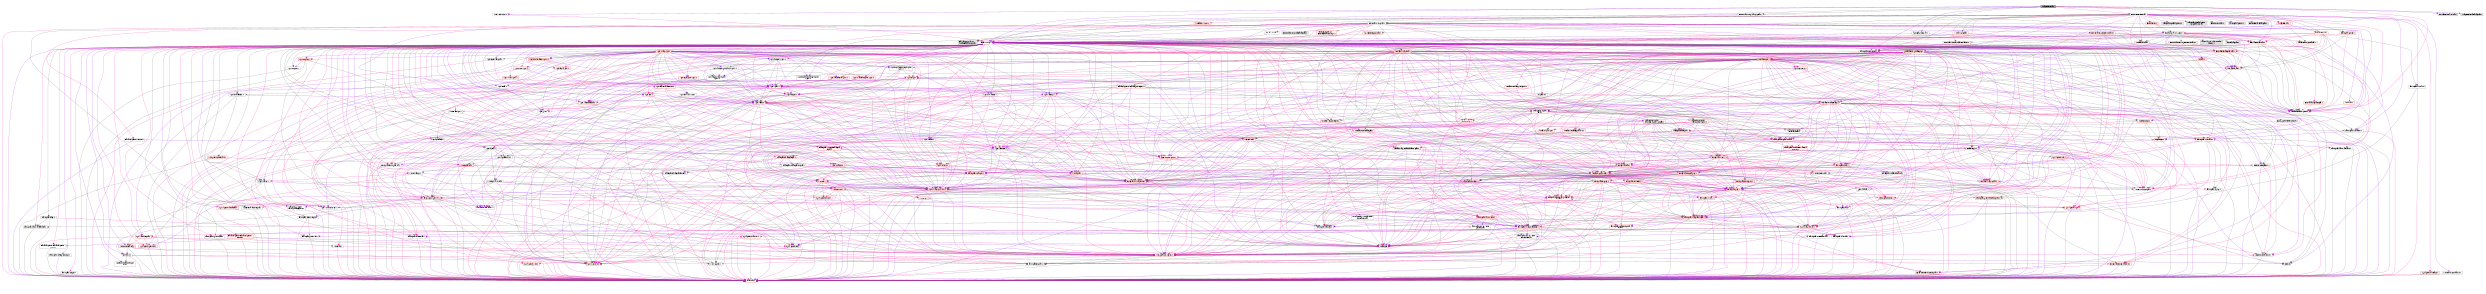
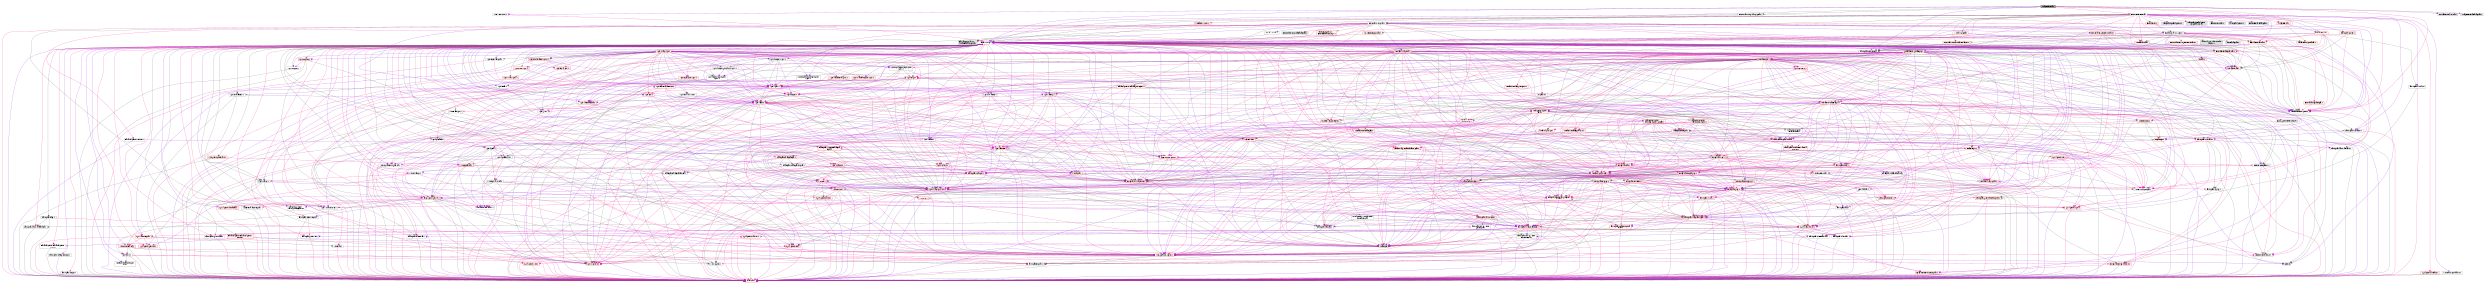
node "IPackageAutoSaver.h": removed
node "HitProxies.h": removed
